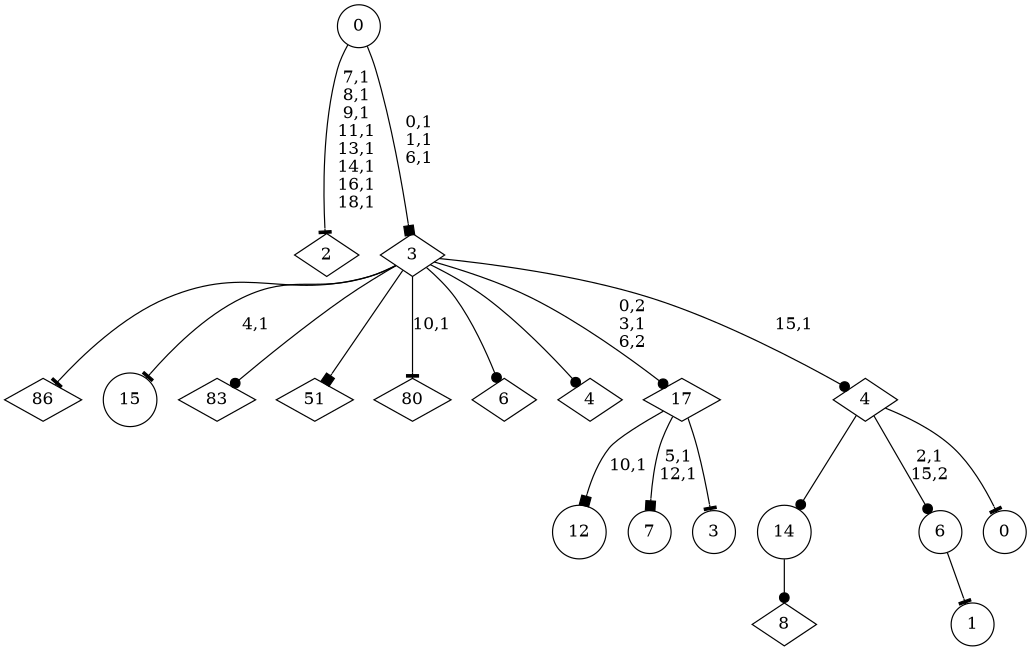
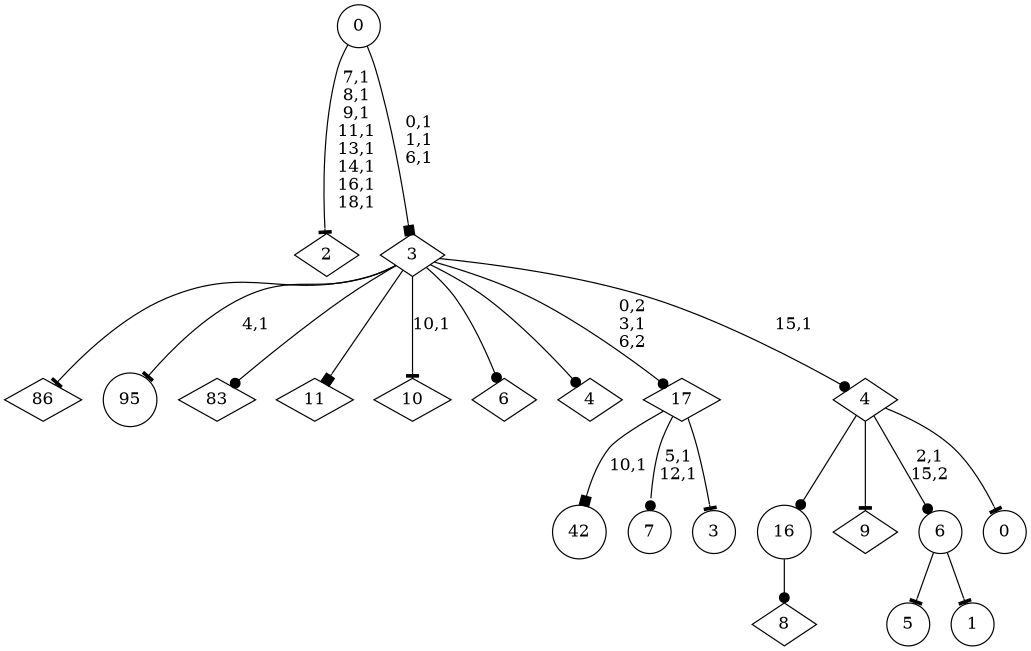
node "15": label "15" -> "95"
node "51": label "51" -> "11"
node "80": label "80" -> "10"
edge "17" -> "7": arrowhead box -> dot
node "12": label "12" -> "42"
node "14": label "14" -> "16"
node "9": added
node "5": added
